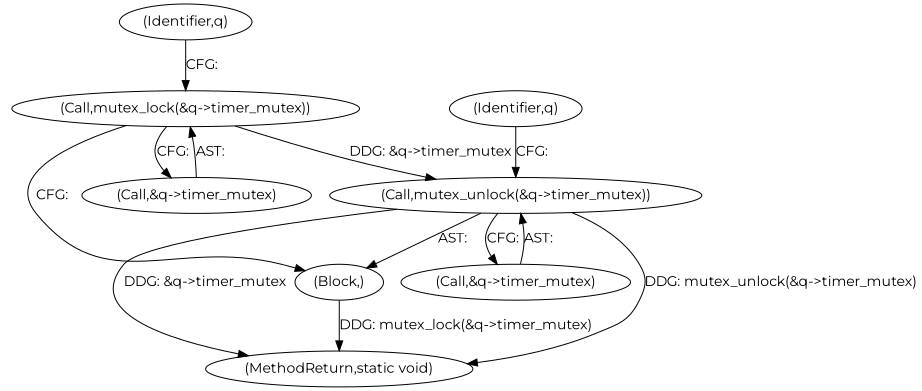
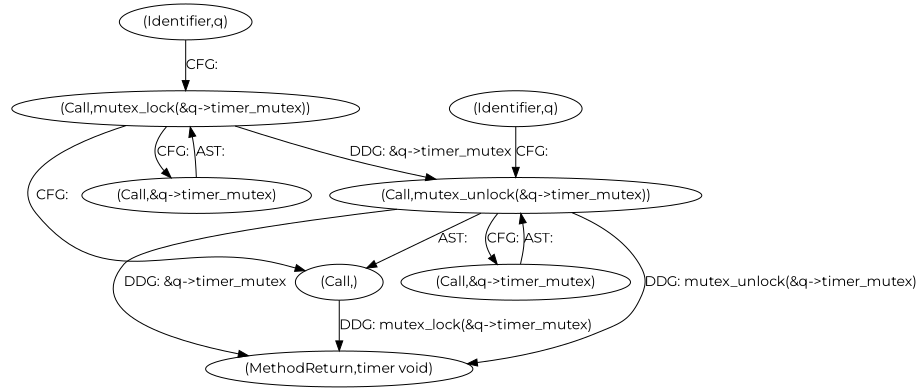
node "(Block,)": label "(Block,)" -> "(Call,)"
node "(MethodReturn,static void)": label "(MethodReturn,static void)" -> "(MethodReturn,timer void)"
